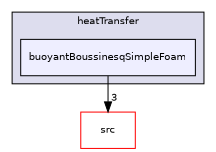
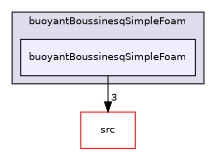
cluster "heatTransfer": label "heatTransfer" -> "buoyantBoussinesqSimpleFoam"
